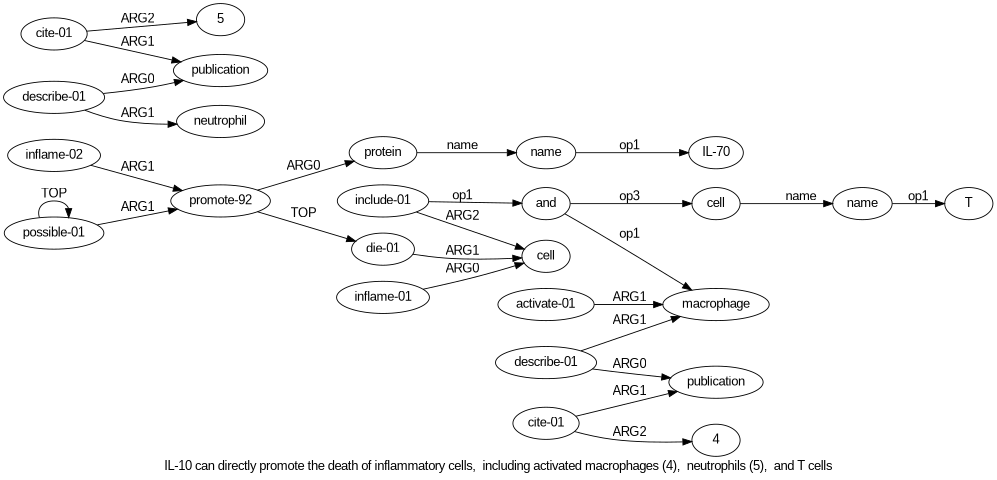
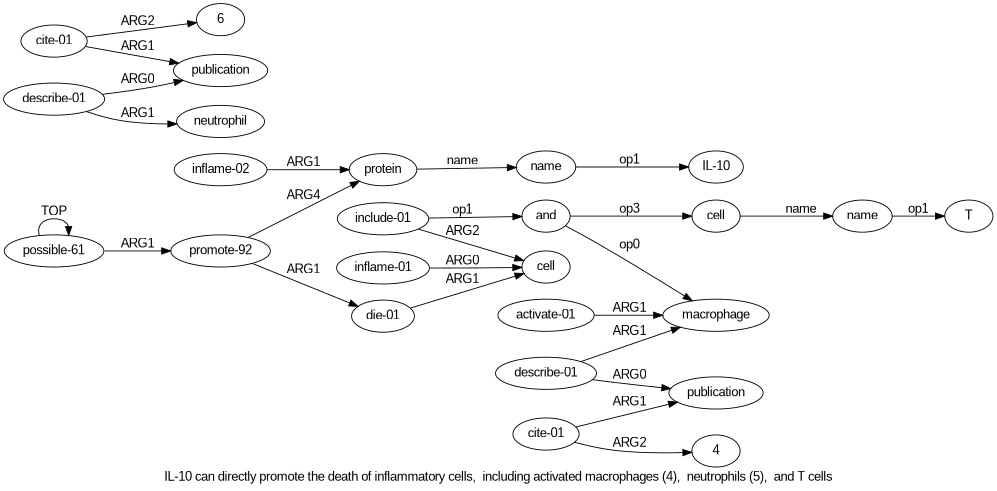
node "5": label "5" -> "6"
node "IL-70": label "IL-70" -> "IL-10"
edge "promote-92" -> "protein": label "ARG0" -> "ARG4"
edge "inflame-02" -> "promote-92": now "inflame-02" -> "protein"
edge "promote-92" -> "die-01": label "TOP" -> "ARG1"
node "possible-01": label "possible-01" -> "possible-61"
edge "and" -> "macrophage": label "op1" -> "op0"
